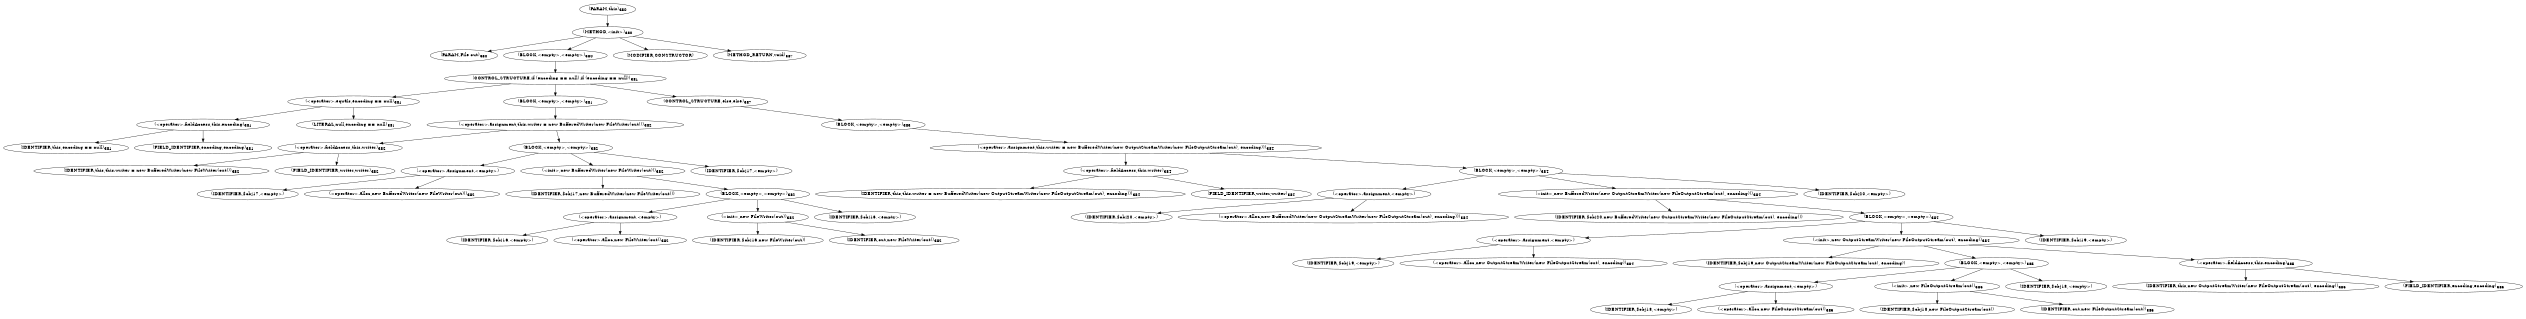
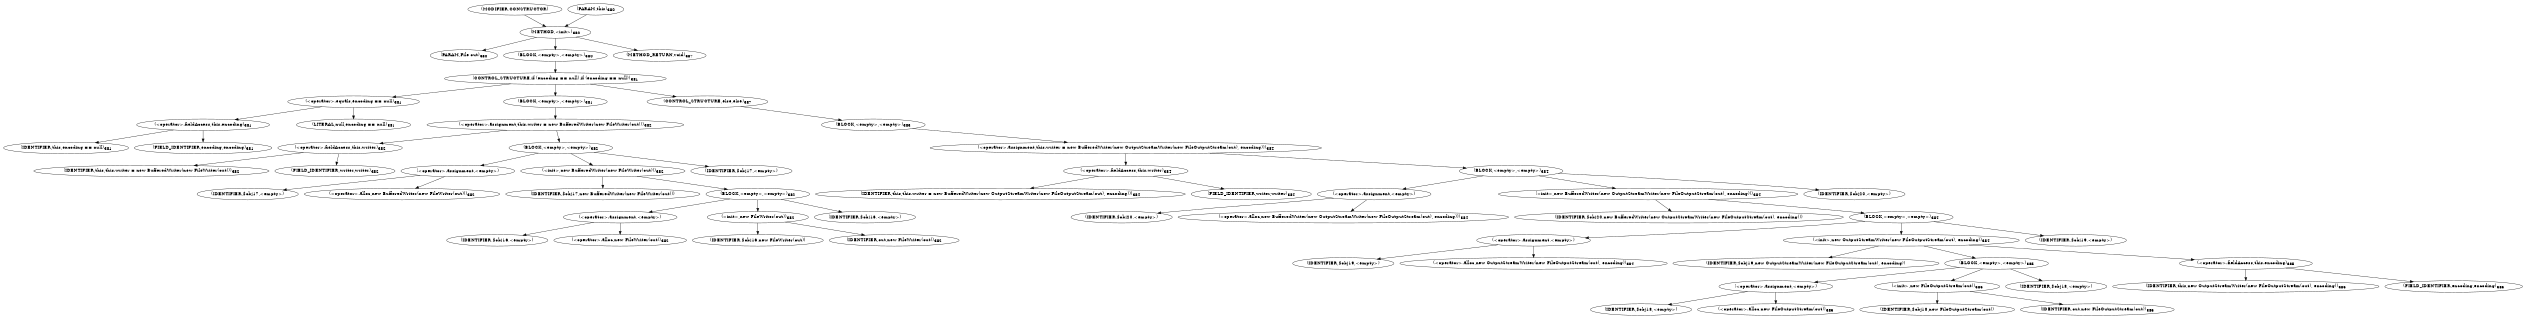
edge "(METHOD,<init>)" -> "(MODIFIER,CONSTRUCTOR)": reversed
